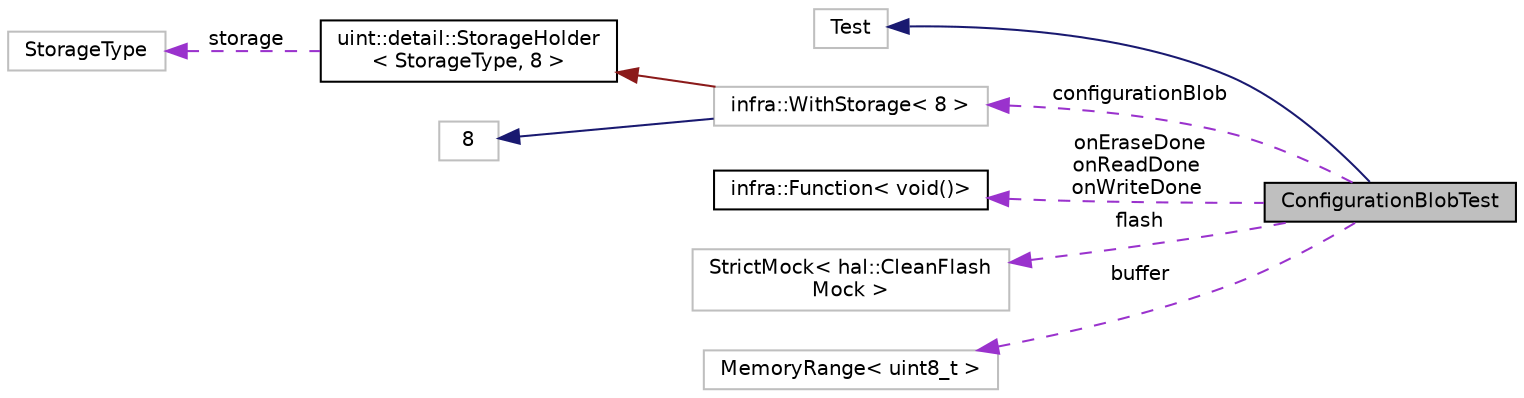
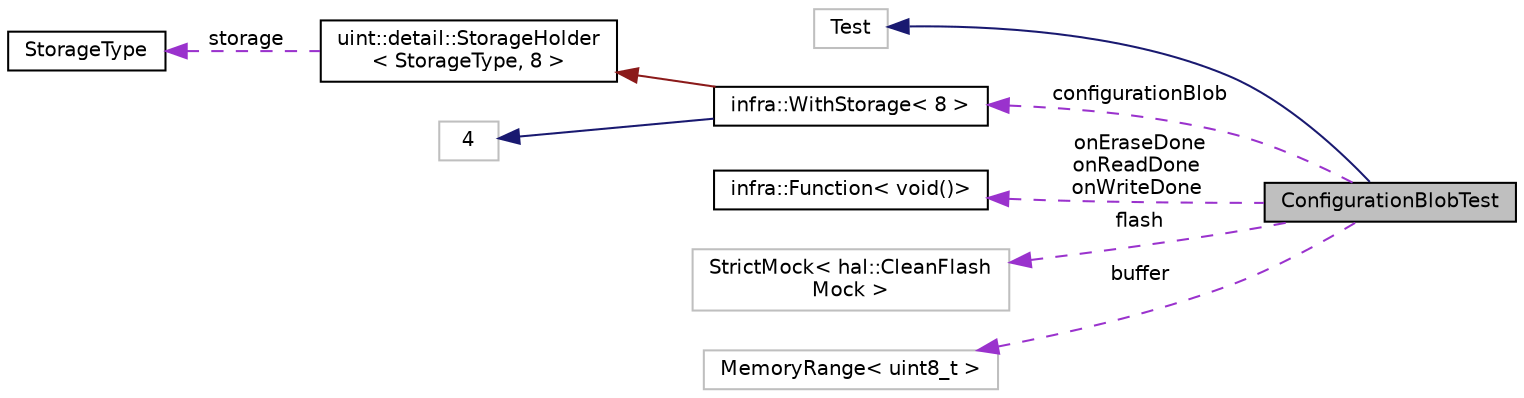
node "StorageType": color grey75 -> black
node "infra::WithStorage< 8 >": color grey75 -> black
node "8": label "8" -> "4"
